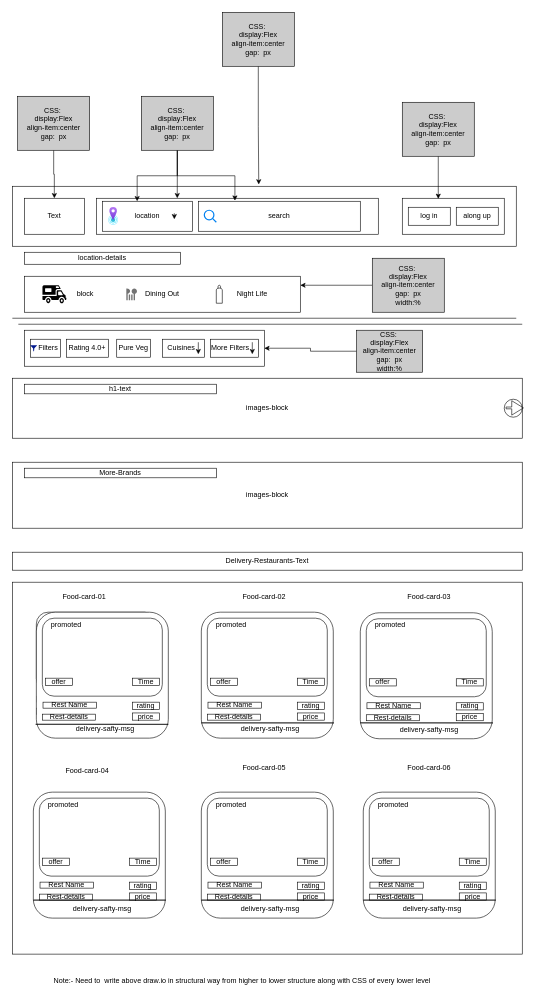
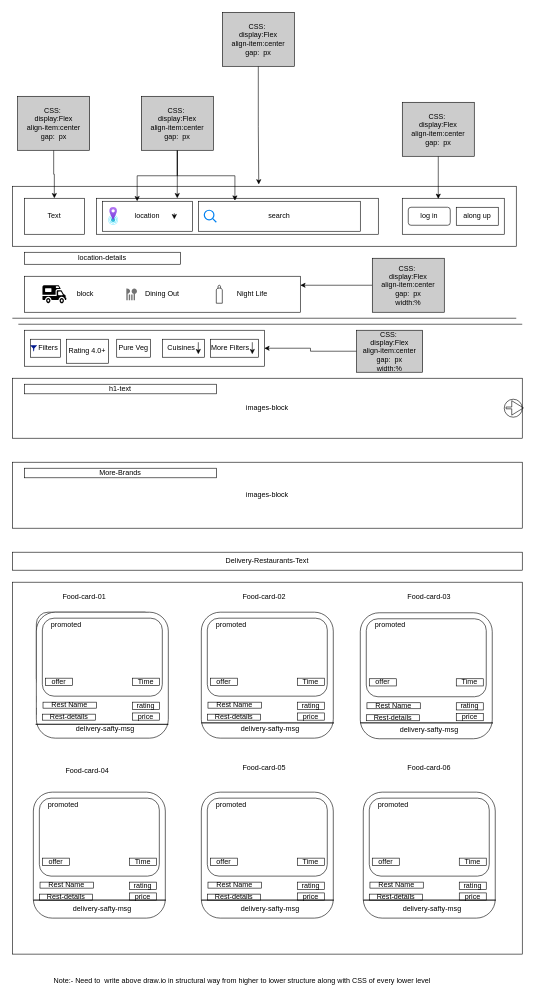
node "log in": shape rectangle -> rounded rectangle
node "Rating 4.0+": size 42x18 -> 42x24
